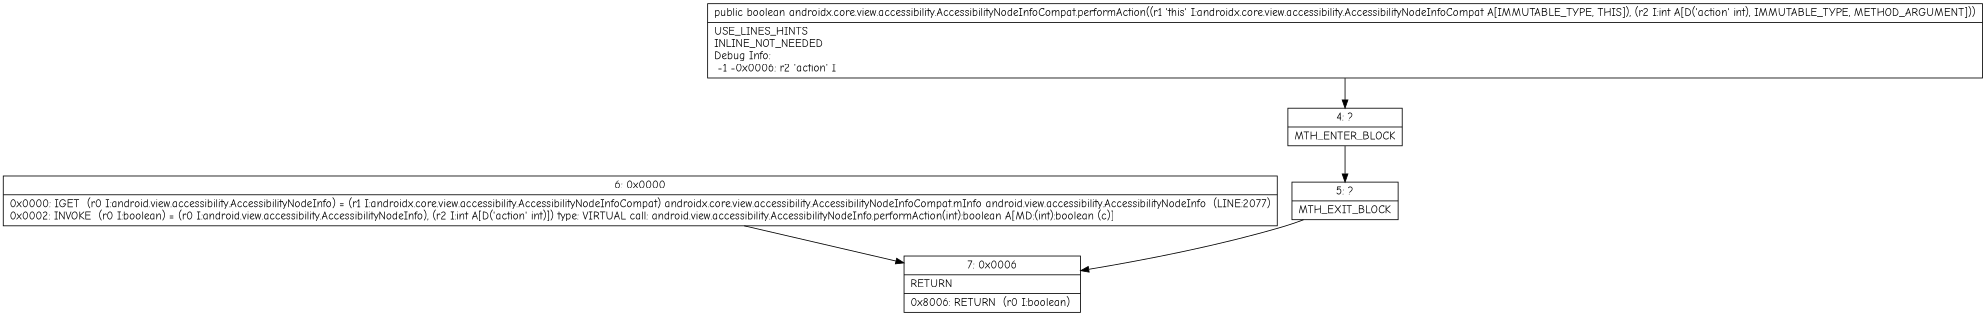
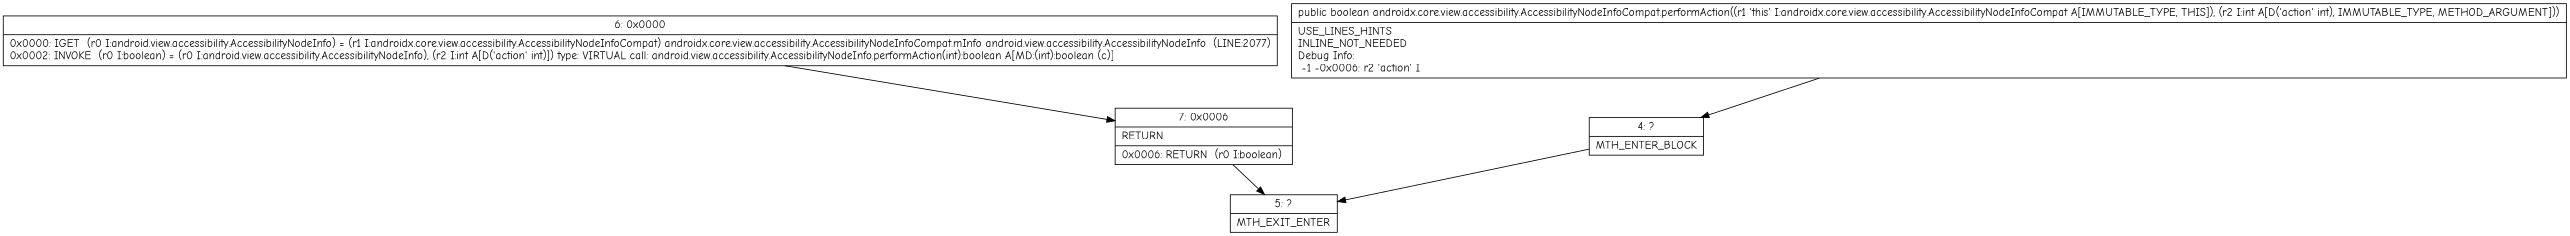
node "5: ?": text "MTH_EXIT_BLOCK" -> "MTH_EXIT_ENTER"
edge "5: ?" -> "7: 0x0006": reversed
node "7: 0x0006": text "0x8006: RETURN  (r0 I:boolean)" -> "0x0006: RETURN  (r0 I:boolean)"
